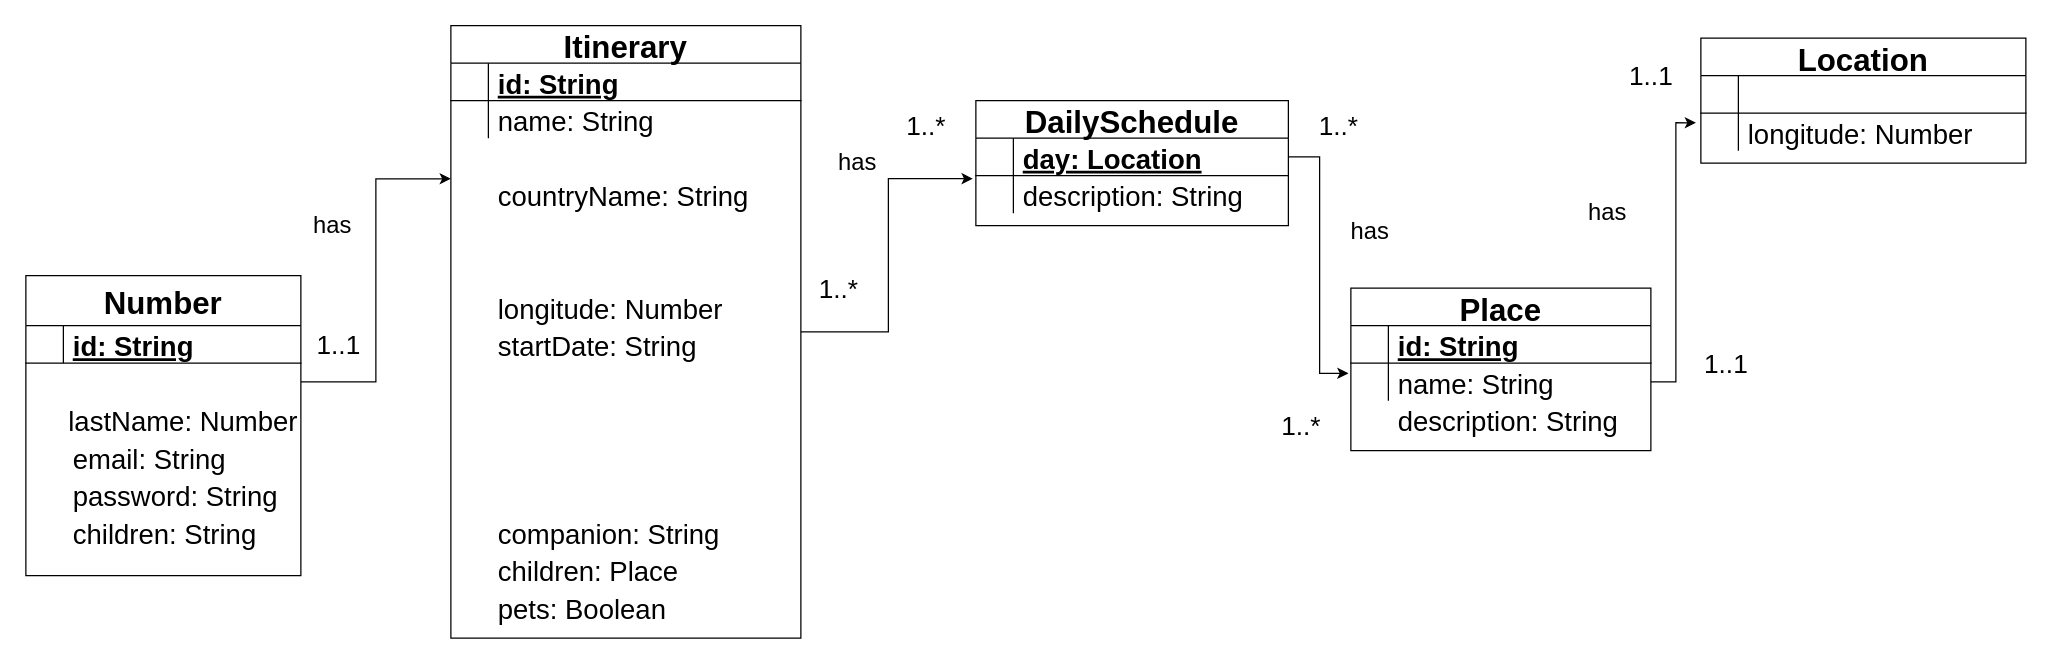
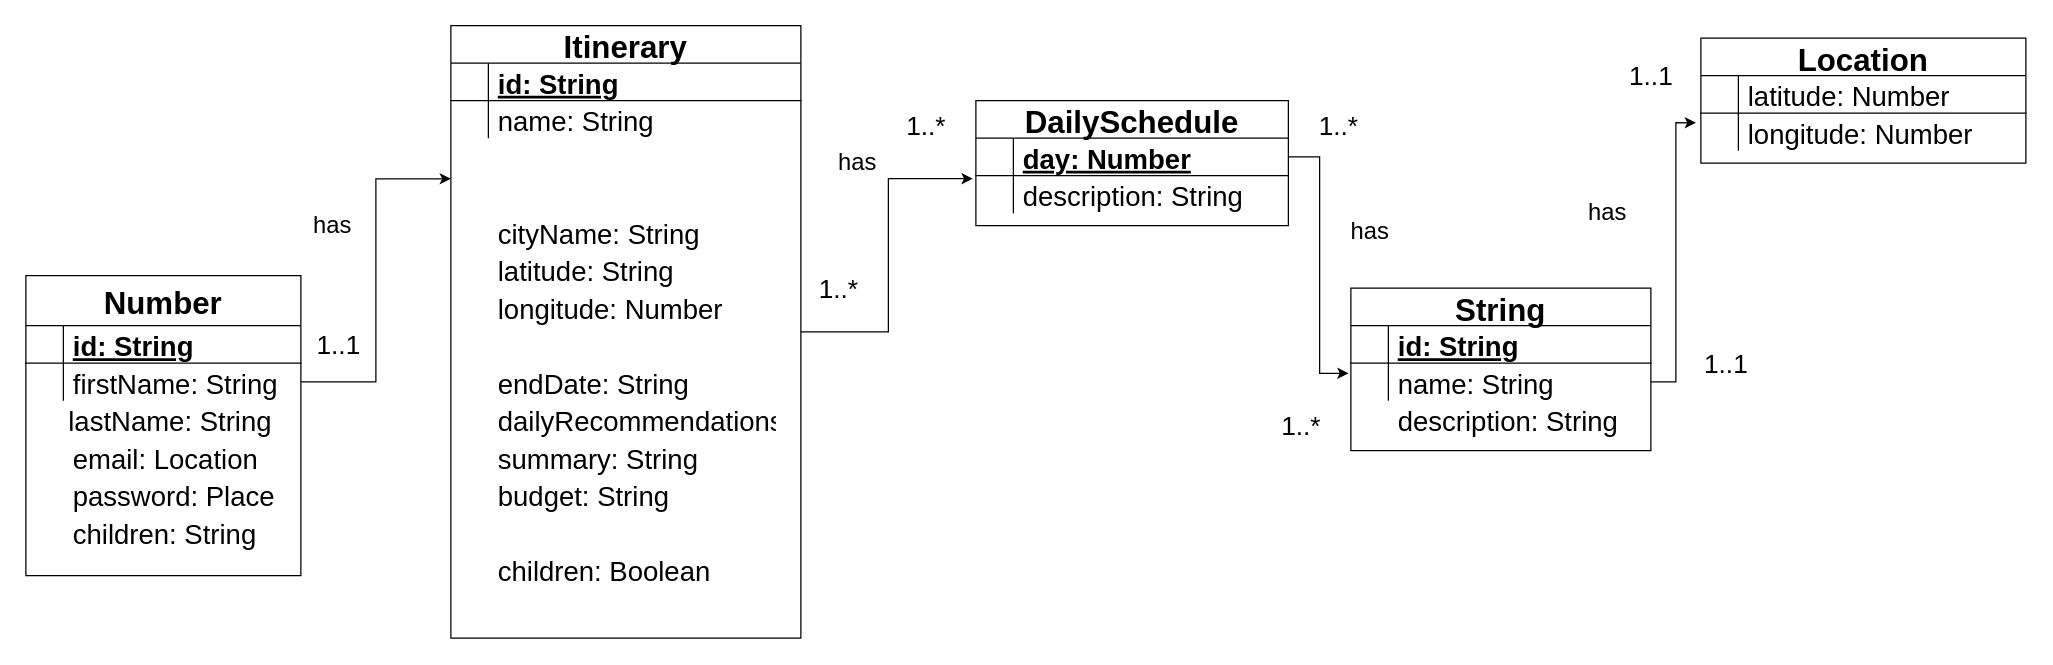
node "latitude: Number": added
node "day: Location": label "day: Location" -> "day: Number"
node "countryName: String": removed
node "cityName: String": added
node "latitude: String": added
node "Place": label "Place" -> "String"
node "startDate: String": removed
node "firstName: String": added
node "endDate: String": added
node "dailyRecommendationsNumber: Number": added
node "lastName: Number": label "lastName: Number" -> "lastName: String"
node "summary: String": added
node "email: String": label "email: String" -> "email: Location"
node "budget: String": added
node "password: String": label "password: String" -> "password: Place"
node "companion: String": removed
node "children: Place": label "children: Place" -> "children: Boolean"
node "pets: Boolean": removed
